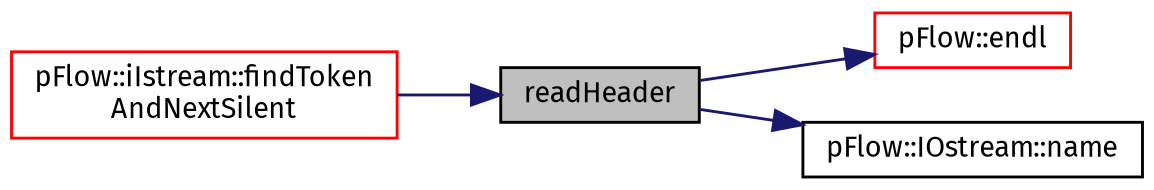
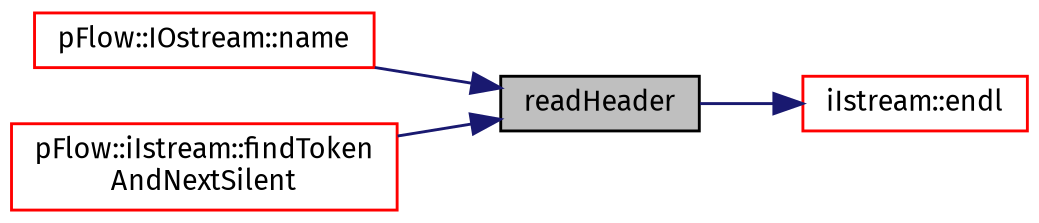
node "pFlow::endl": label "pFlow::endl" -> "iIstream::endl"
edge "readHeader" -> "pFlow::IOstream::name": reversed
node "pFlow::IOstream::name": color black -> red
